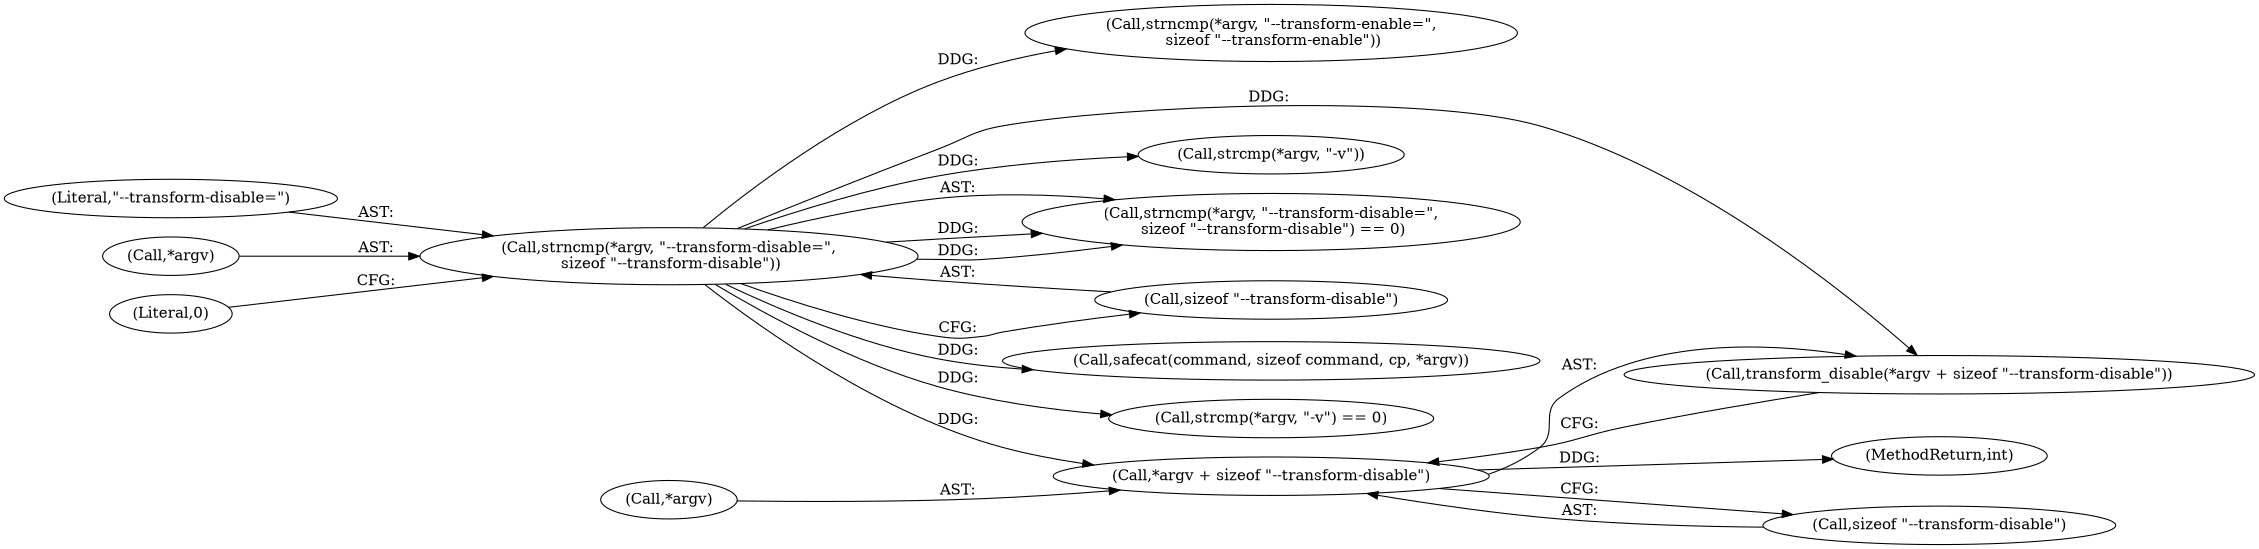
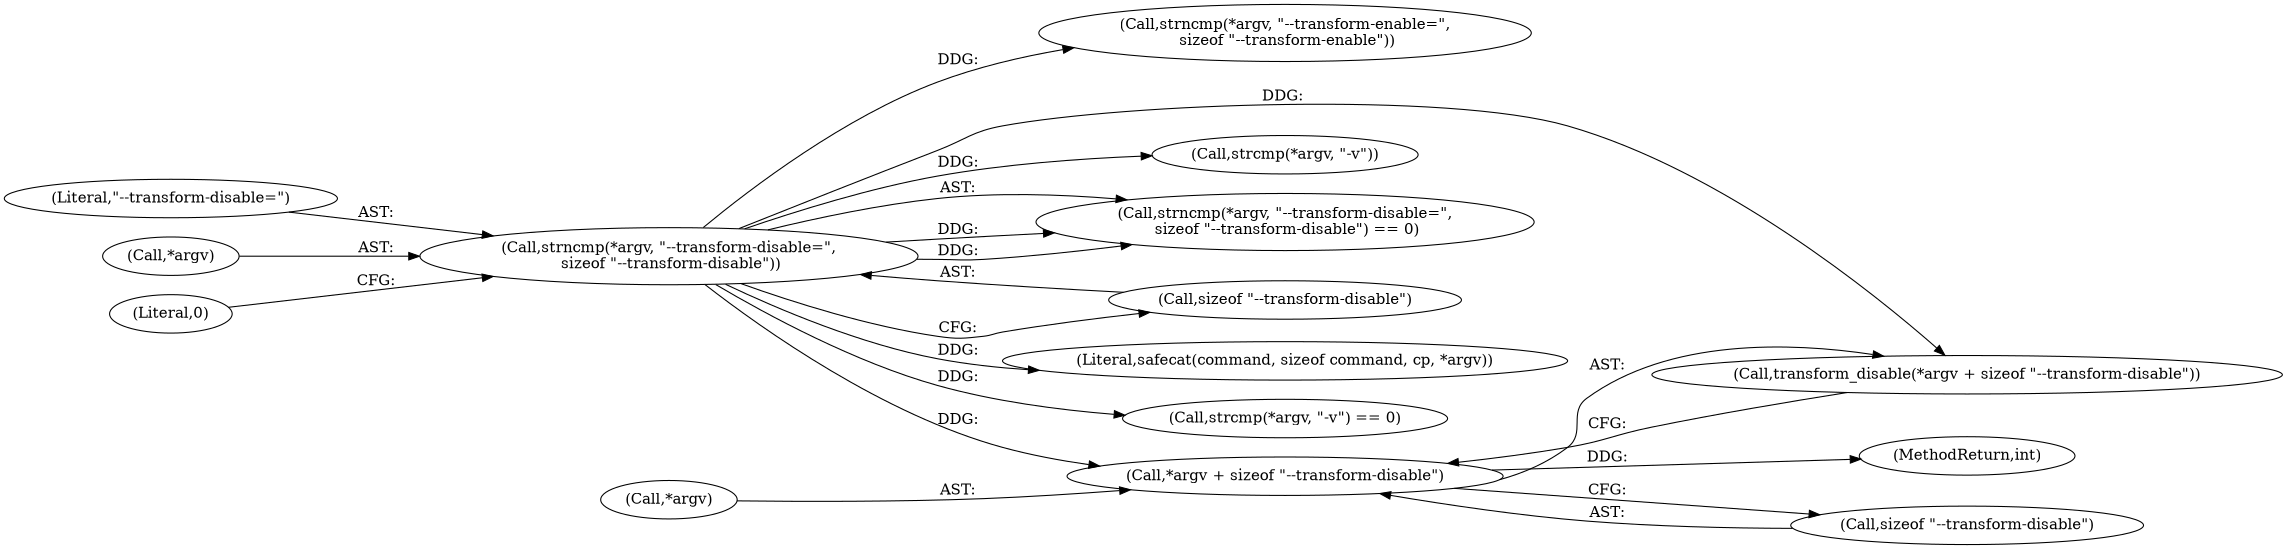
node "(Call,safecat(command, sizeof command, cp, *argv))": label "(Call,safecat(command, sizeof command, cp, *argv))" -> "(Literal,safecat(command, sizeof command, cp, *argv))"
